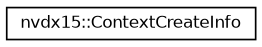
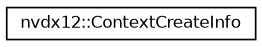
node "nvdx15::ContextCreateInfo": label "nvdx15::ContextCreateInfo" -> "nvdx12::ContextCreateInfo"
